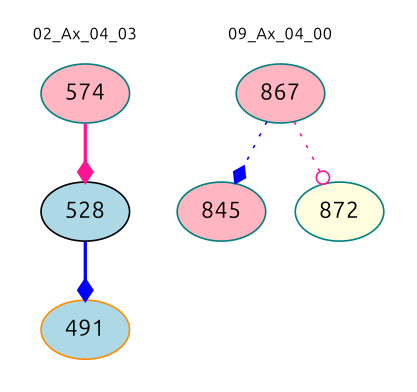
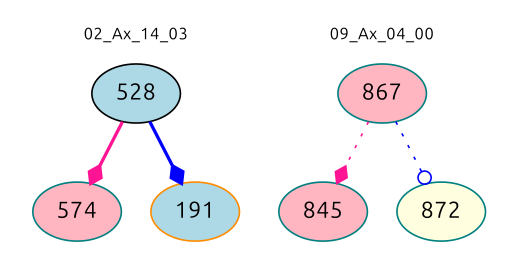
cluster "02_Ax_04_03": label "02_Ax_04_03" -> "02_Ax_14_03"
edge "574" -> "528": reversed
edge "867" -> "845": color blue -> deeppink
edge "867" -> "872": color deeppink -> blue
node "491": label "491" -> "191"
